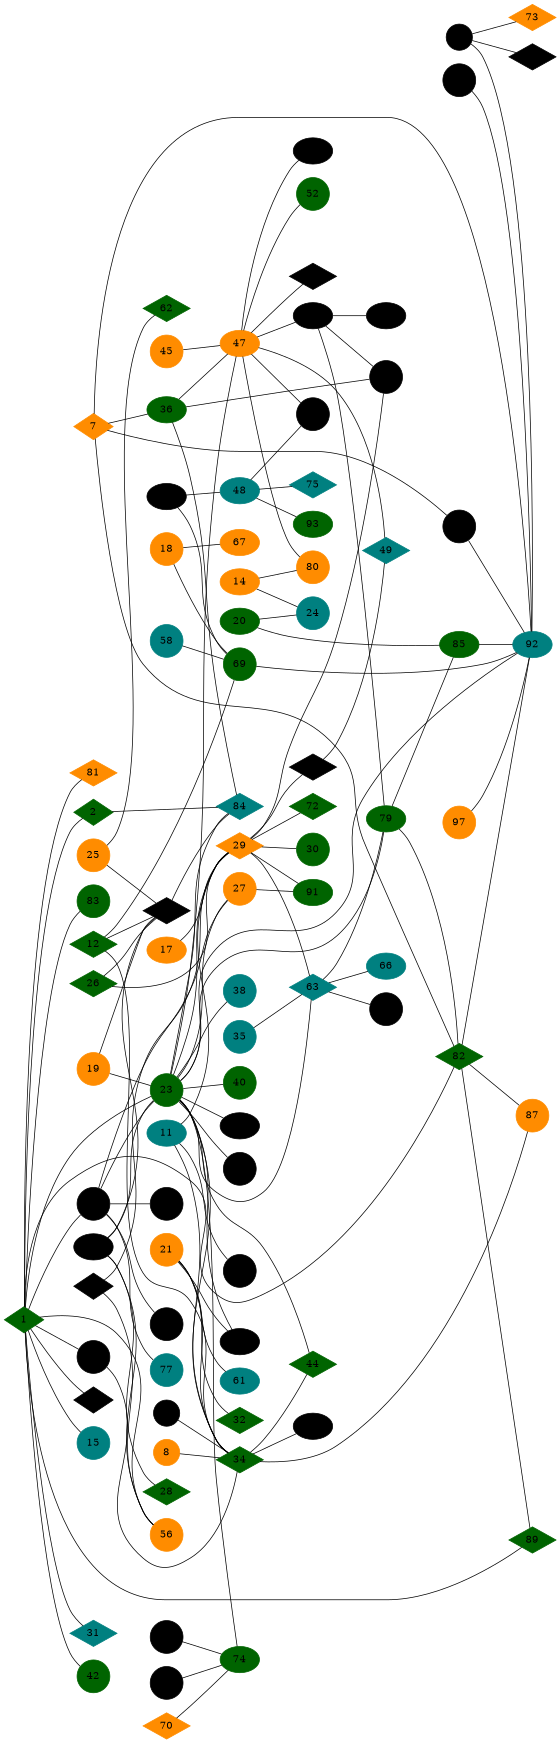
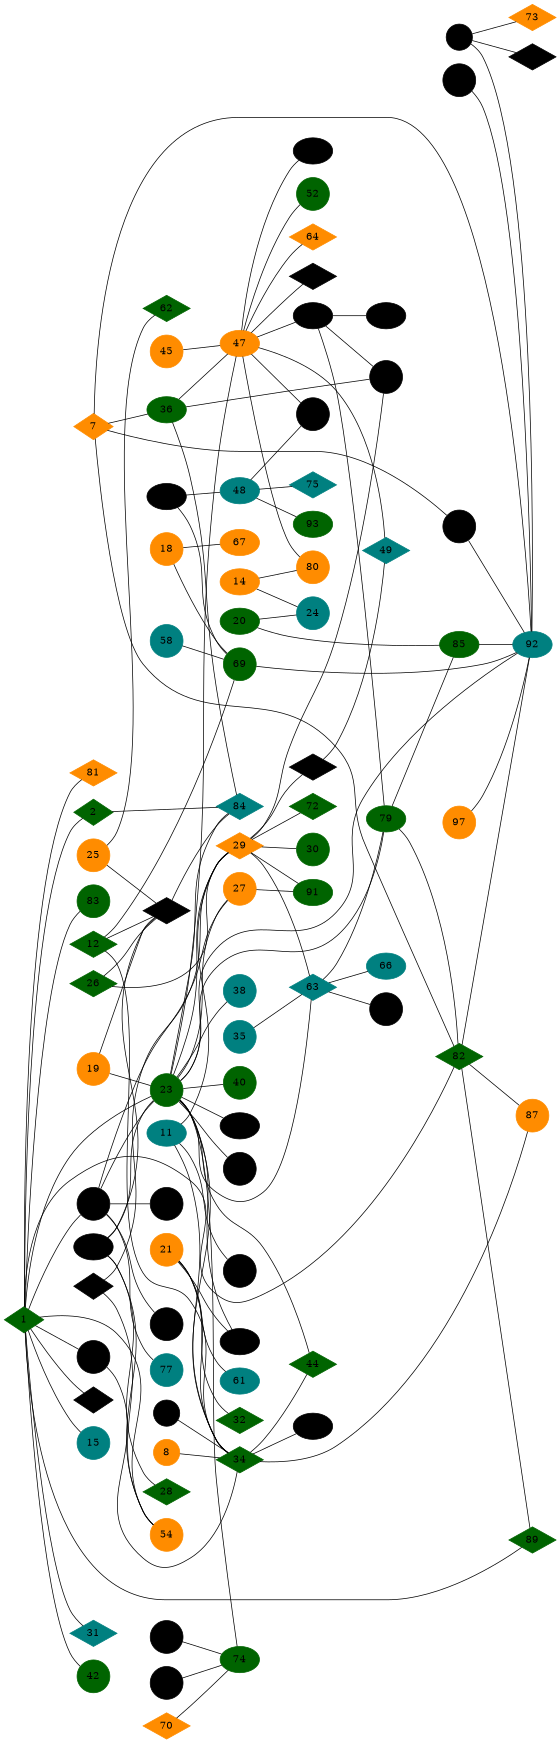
node "64": added
node "17": removed
node "56": label "56" -> "54"
